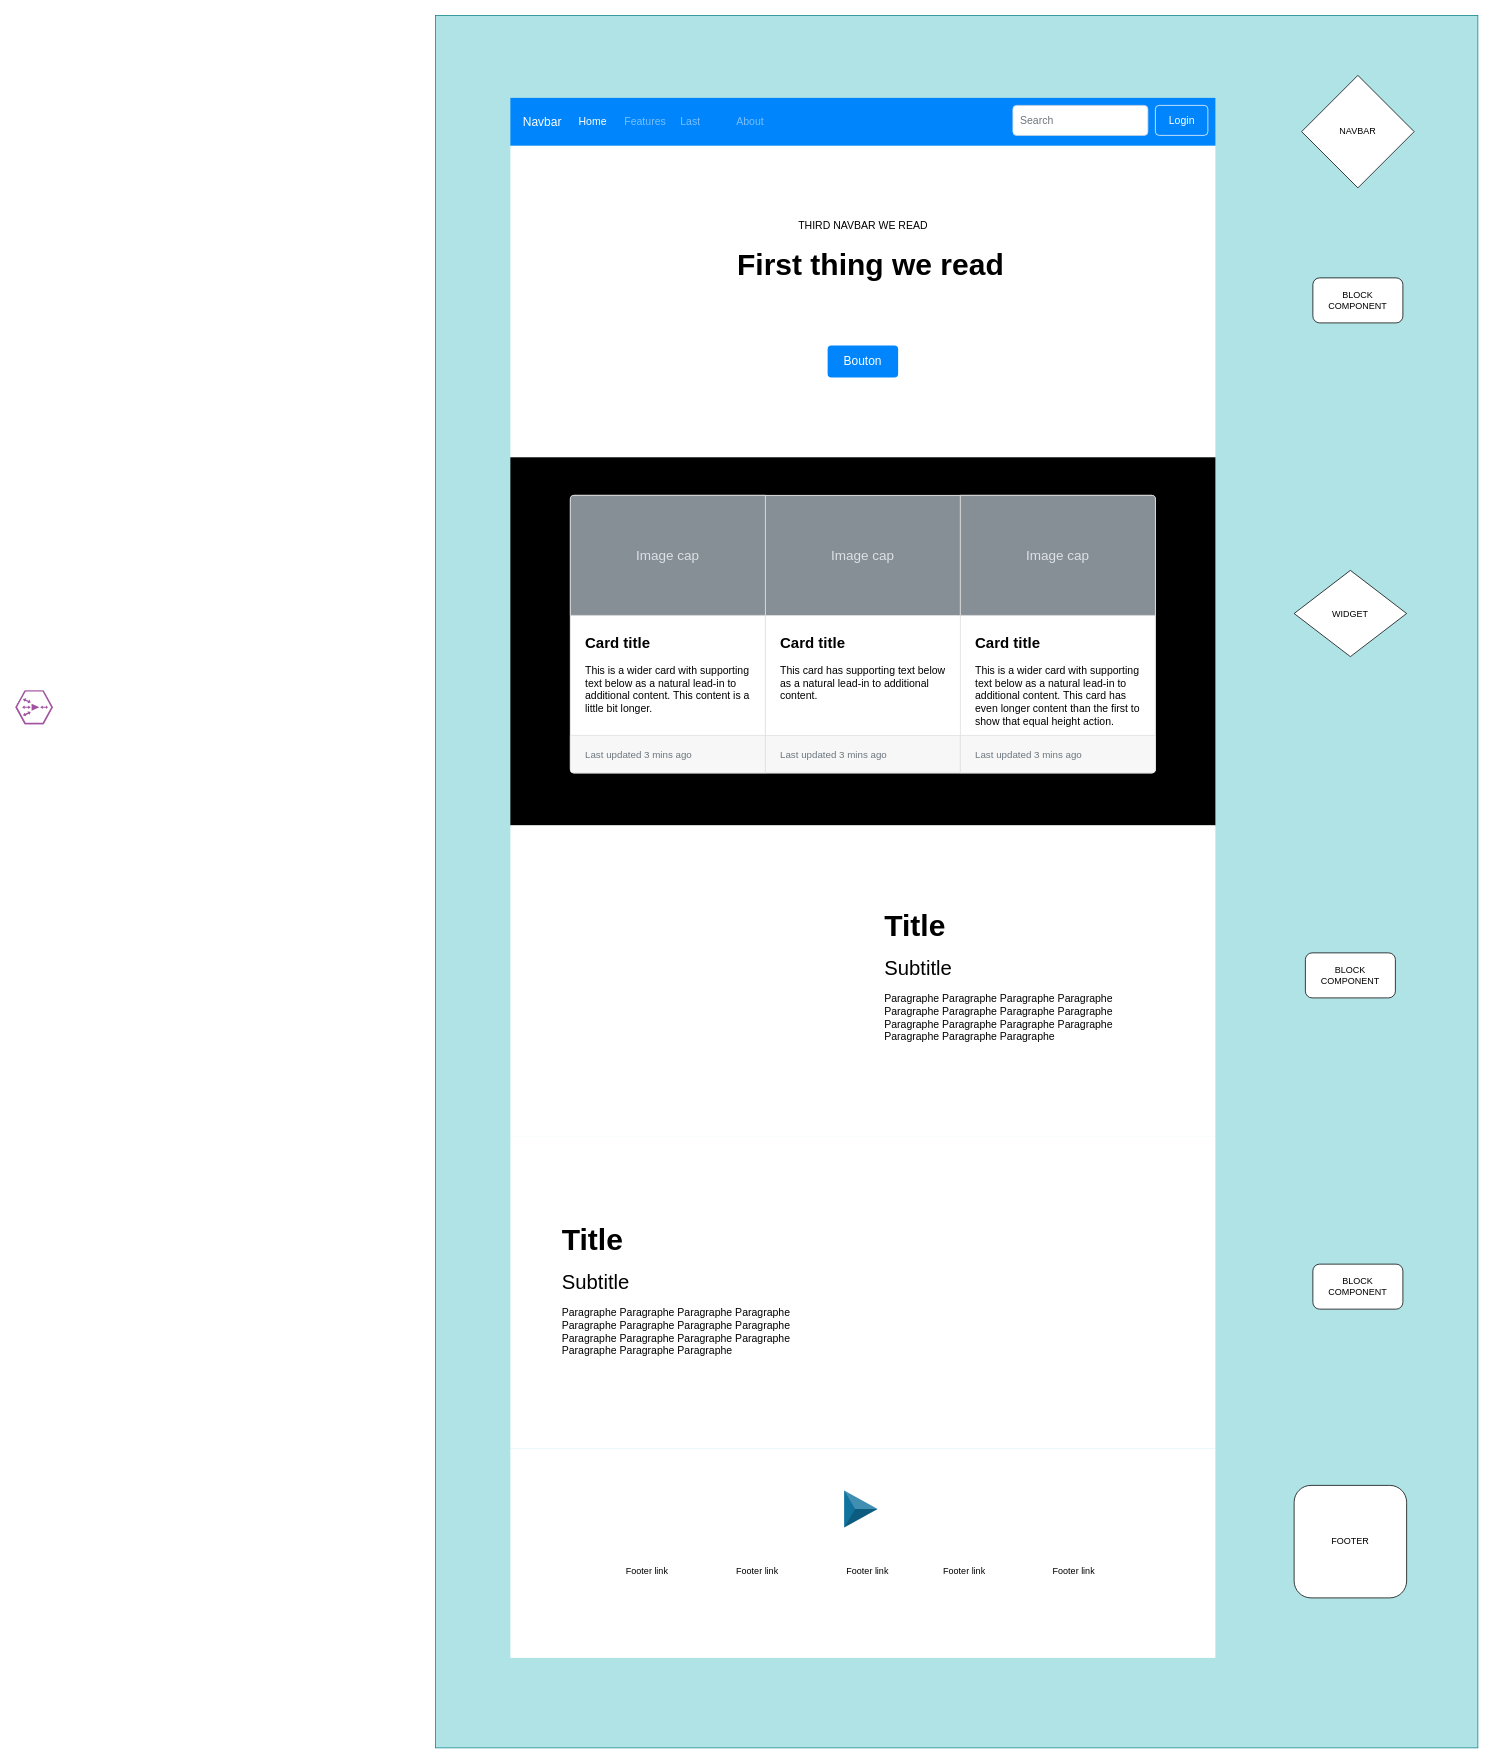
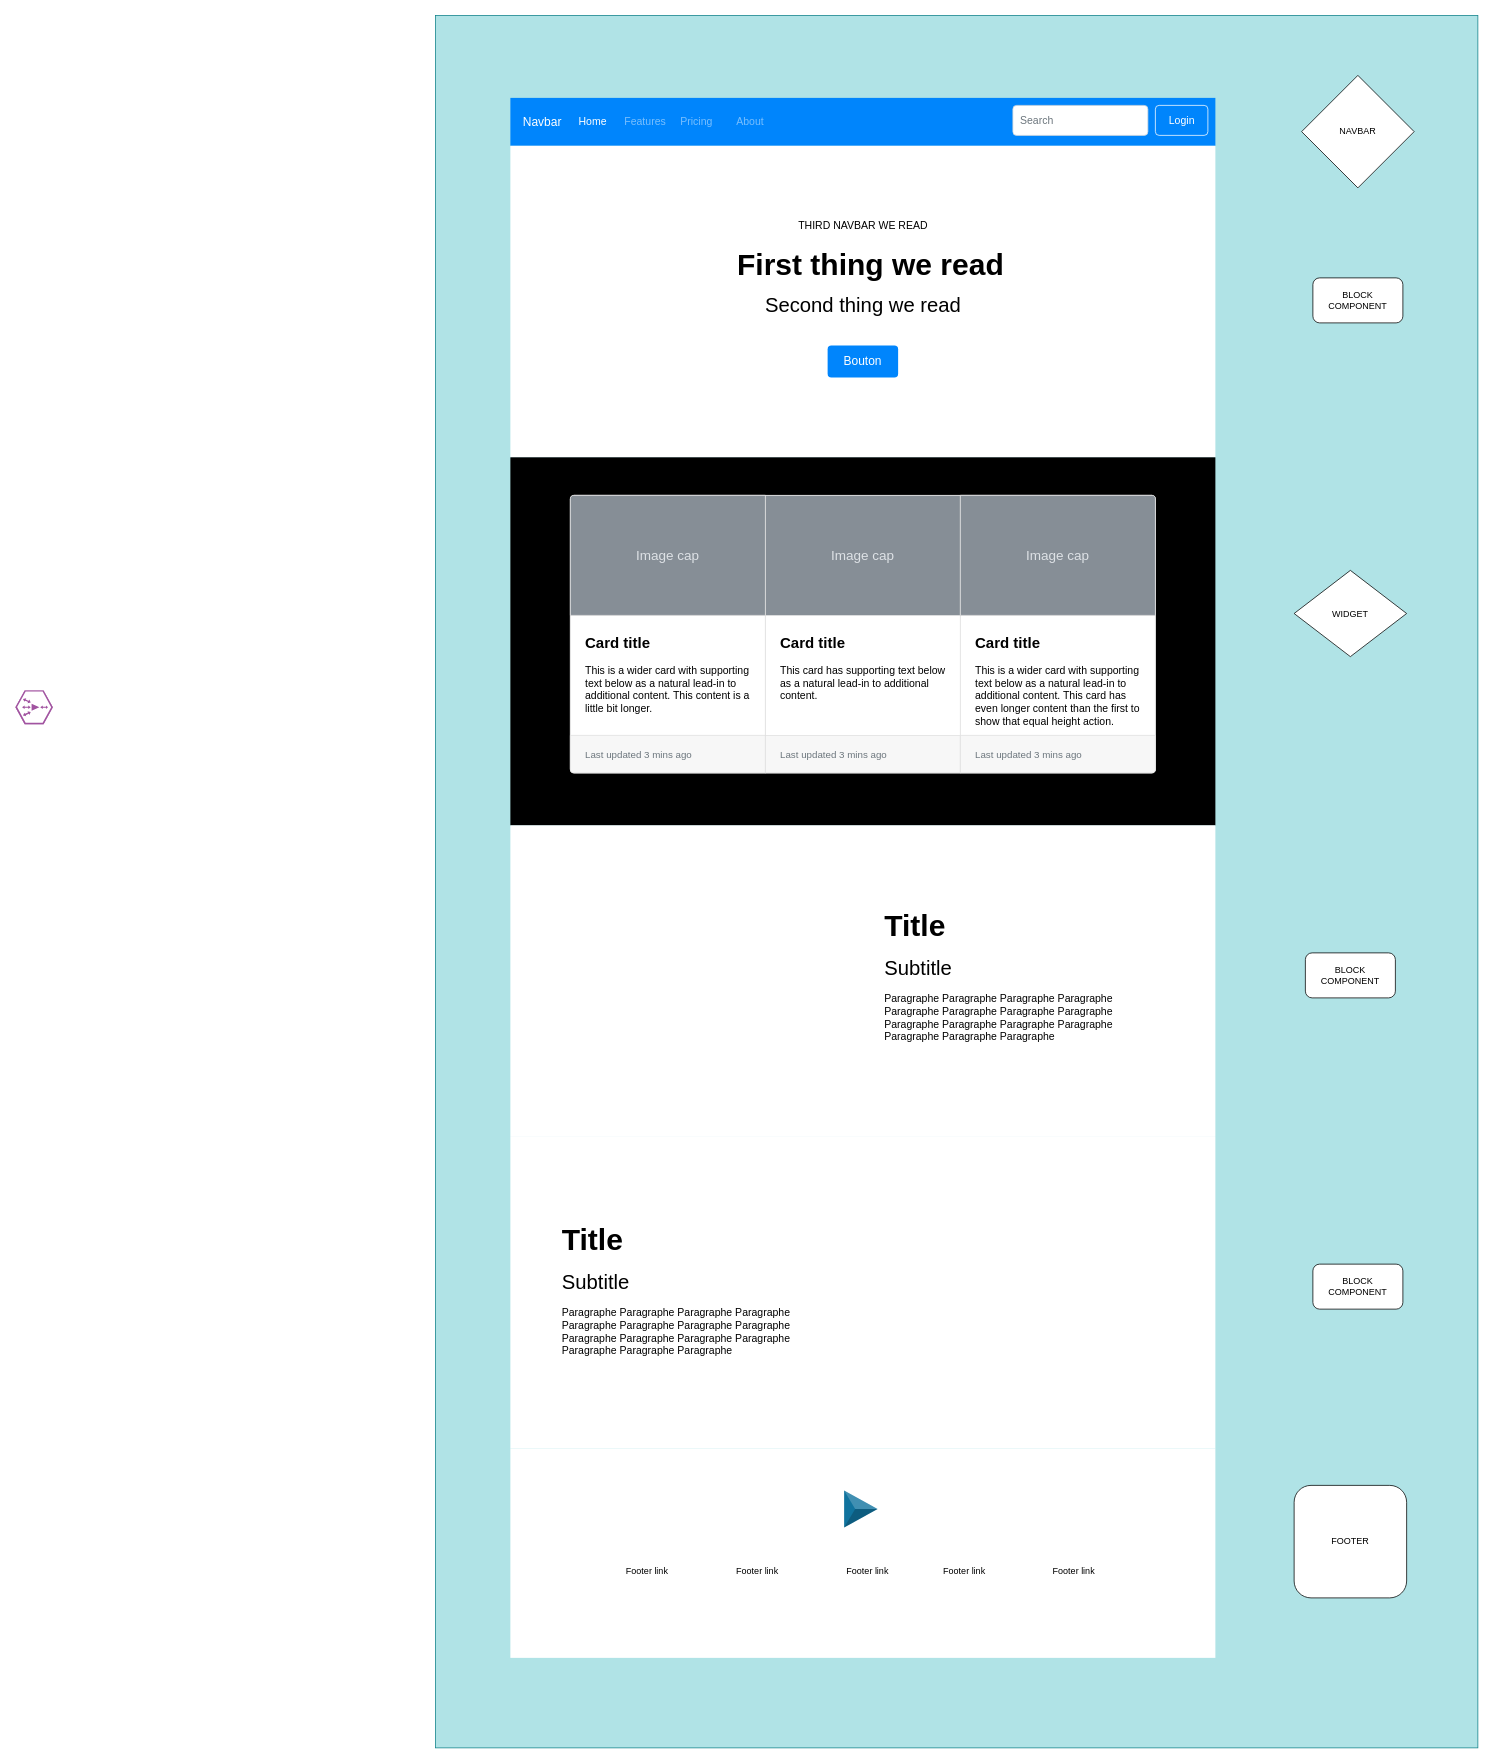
node "Last": label "Last" -> "Pricing"
node "Second thing we read": added
